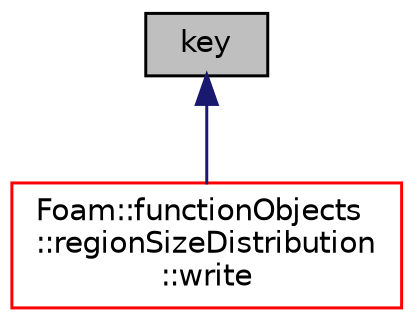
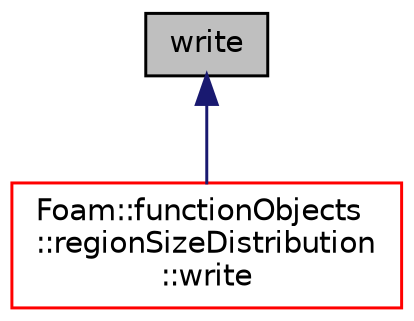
node "key": label "key" -> "write"
